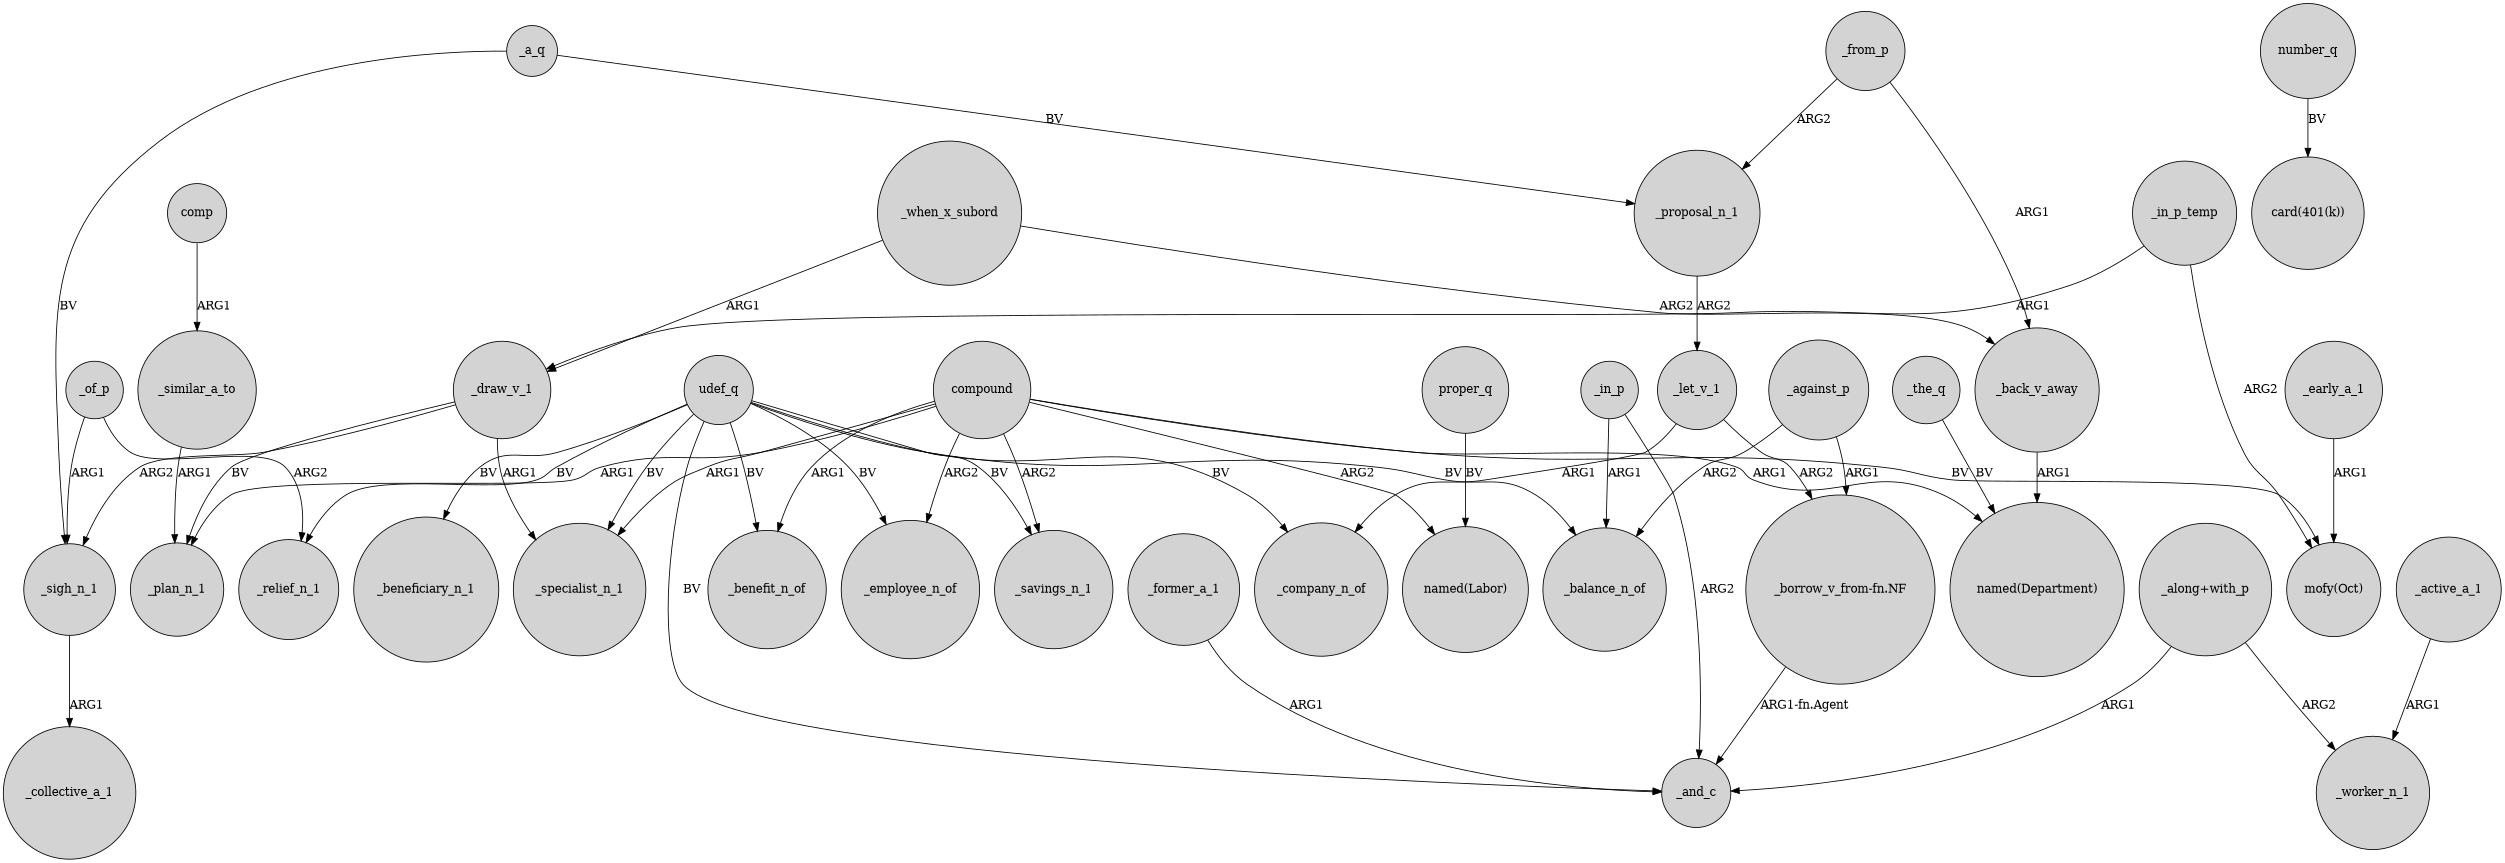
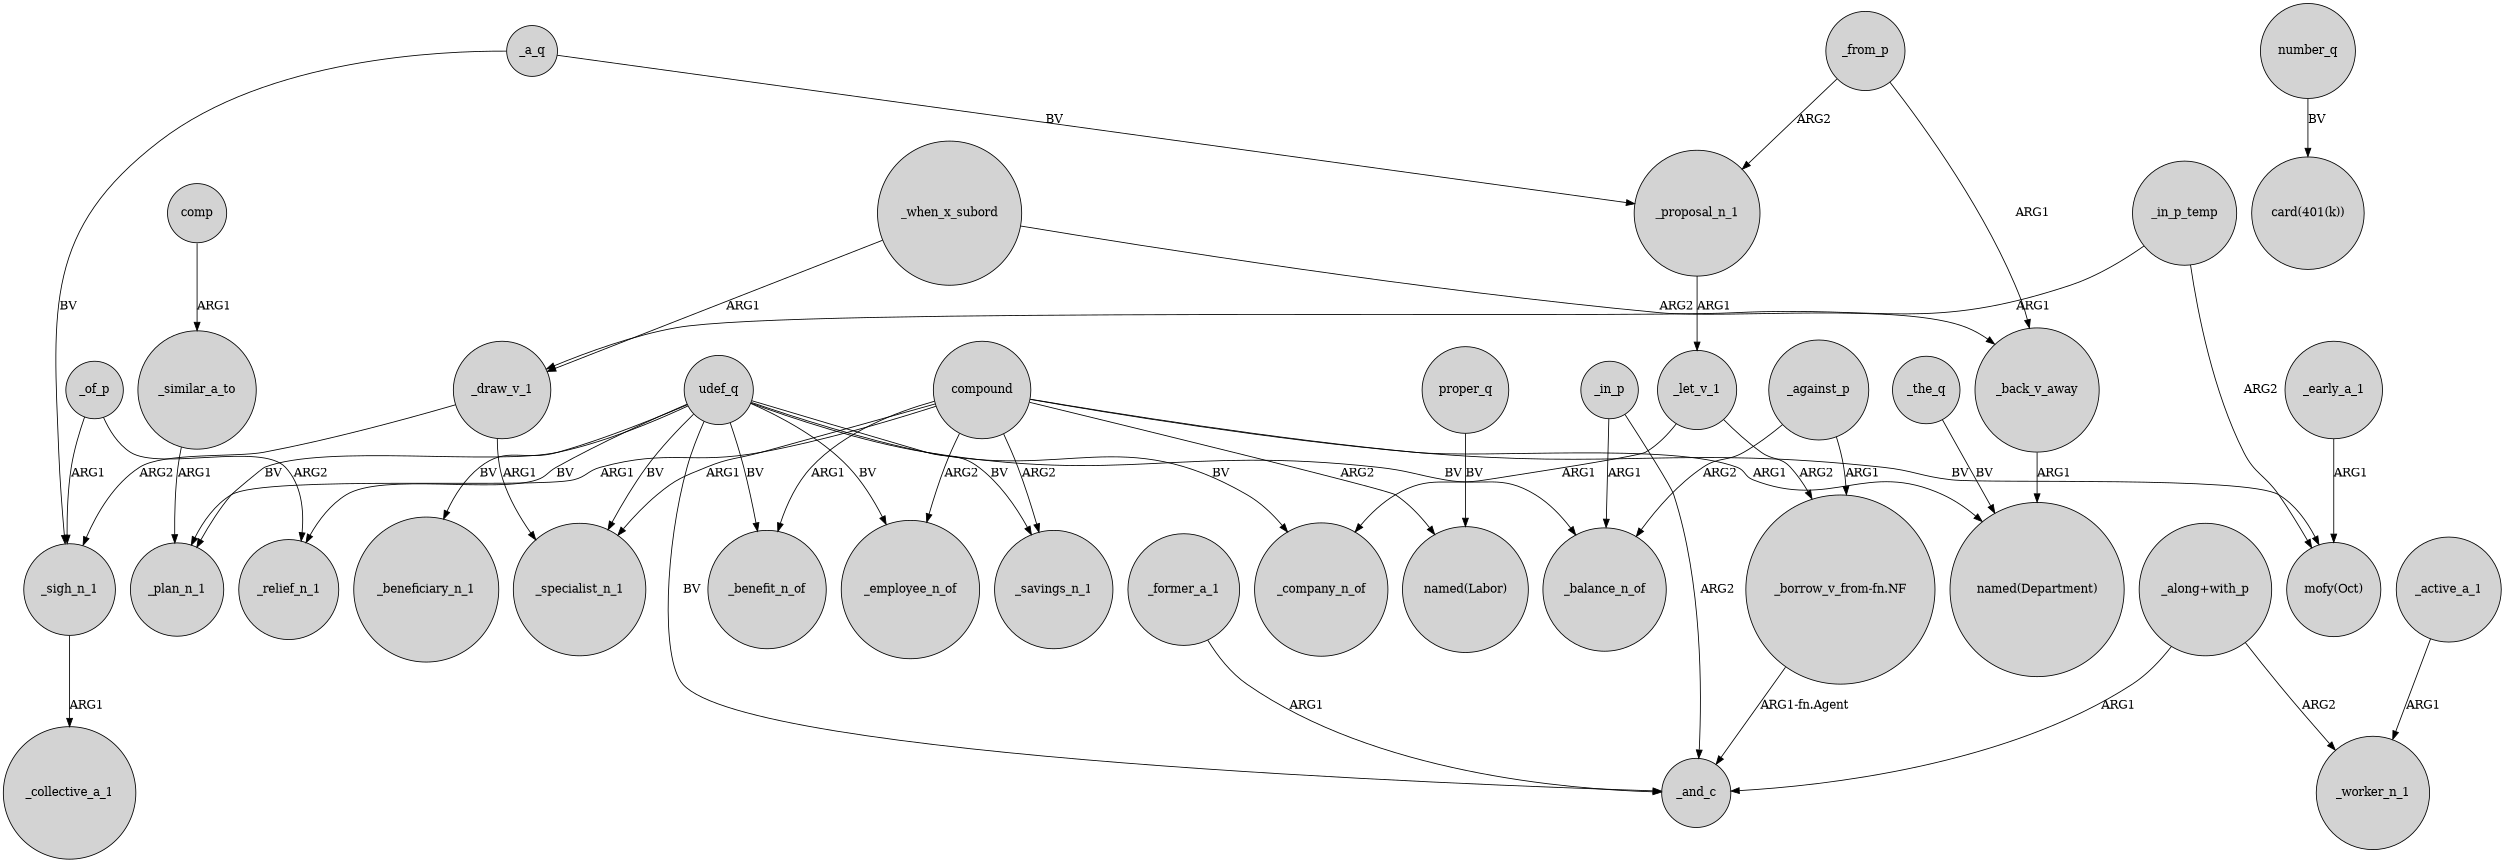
edge "_proposal_n_1" -> "_let_v_1": label "ARG2" -> "ARG1"
edge "_draw_v_1" -> "_plan_n_1": now "udef_q" -> "_plan_n_1"
